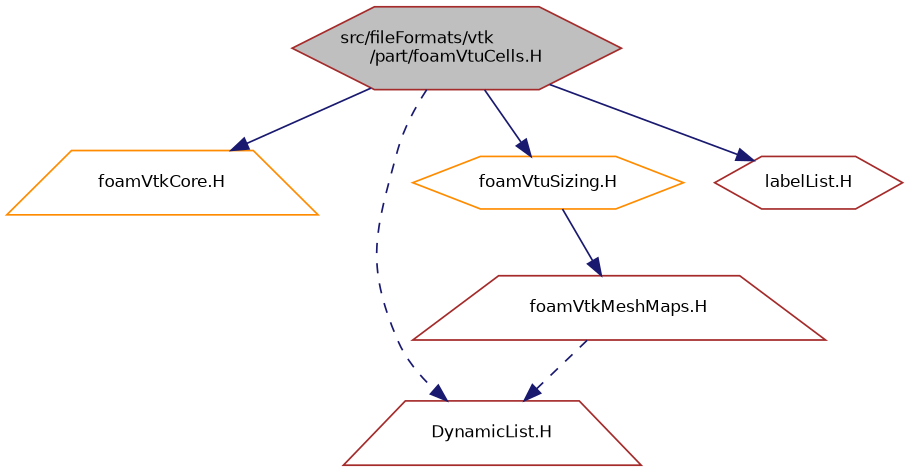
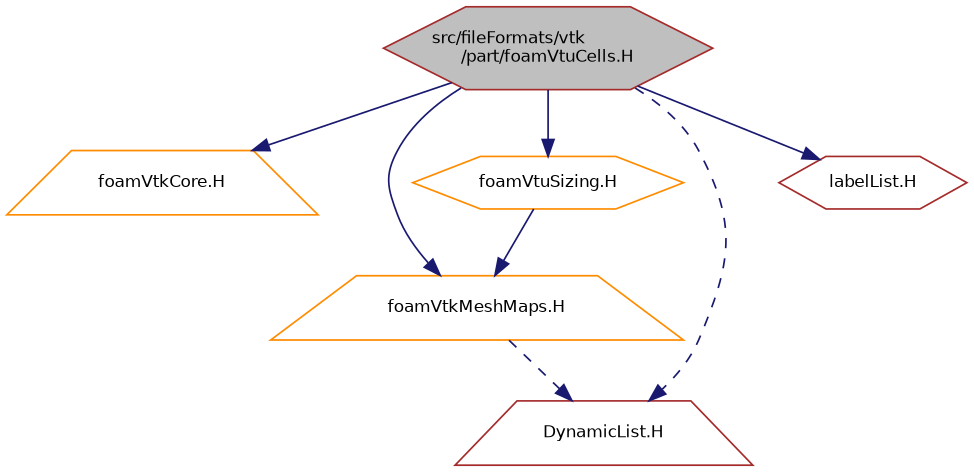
edge "src/fileFormats/vtk /part/foamVtuCells.H" -> "foamVtkMeshMaps.H": added
node "foamVtkMeshMaps.H": color brown -> darkorange
